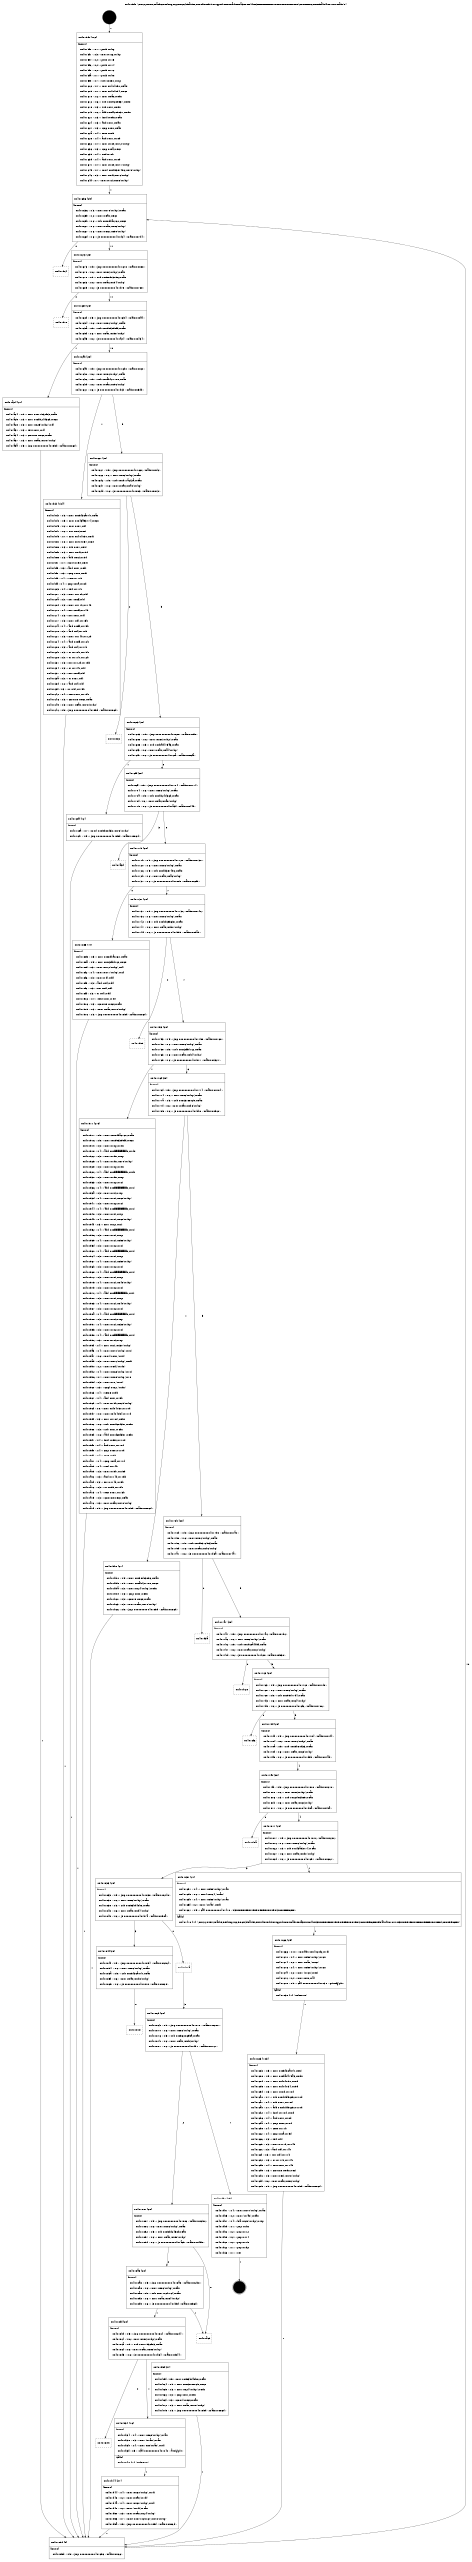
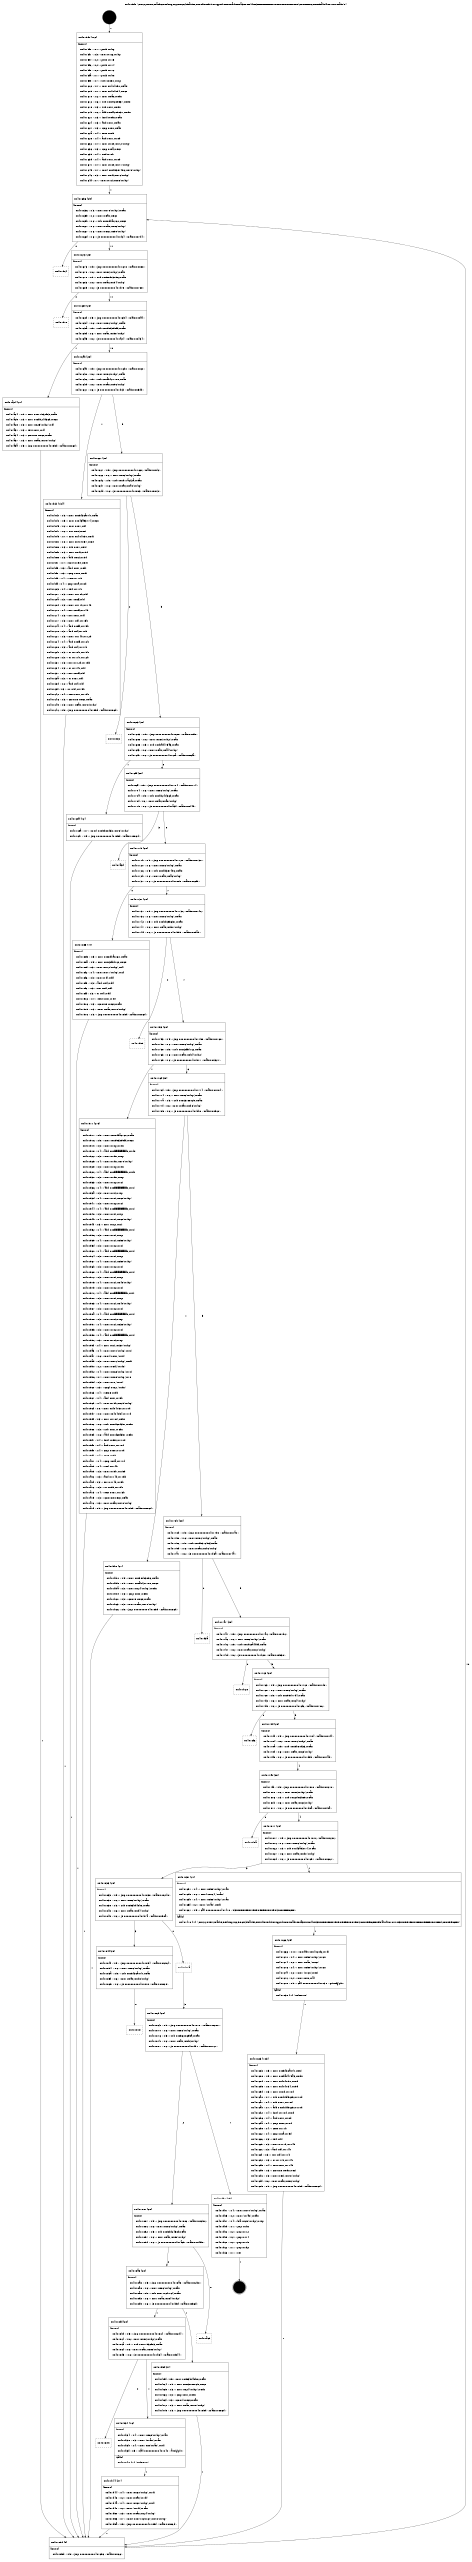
edge "0x4018a3 [28]" -> "0x401ac5": now "0x4018a3 [28]" -> "0x401b5f [27]"
